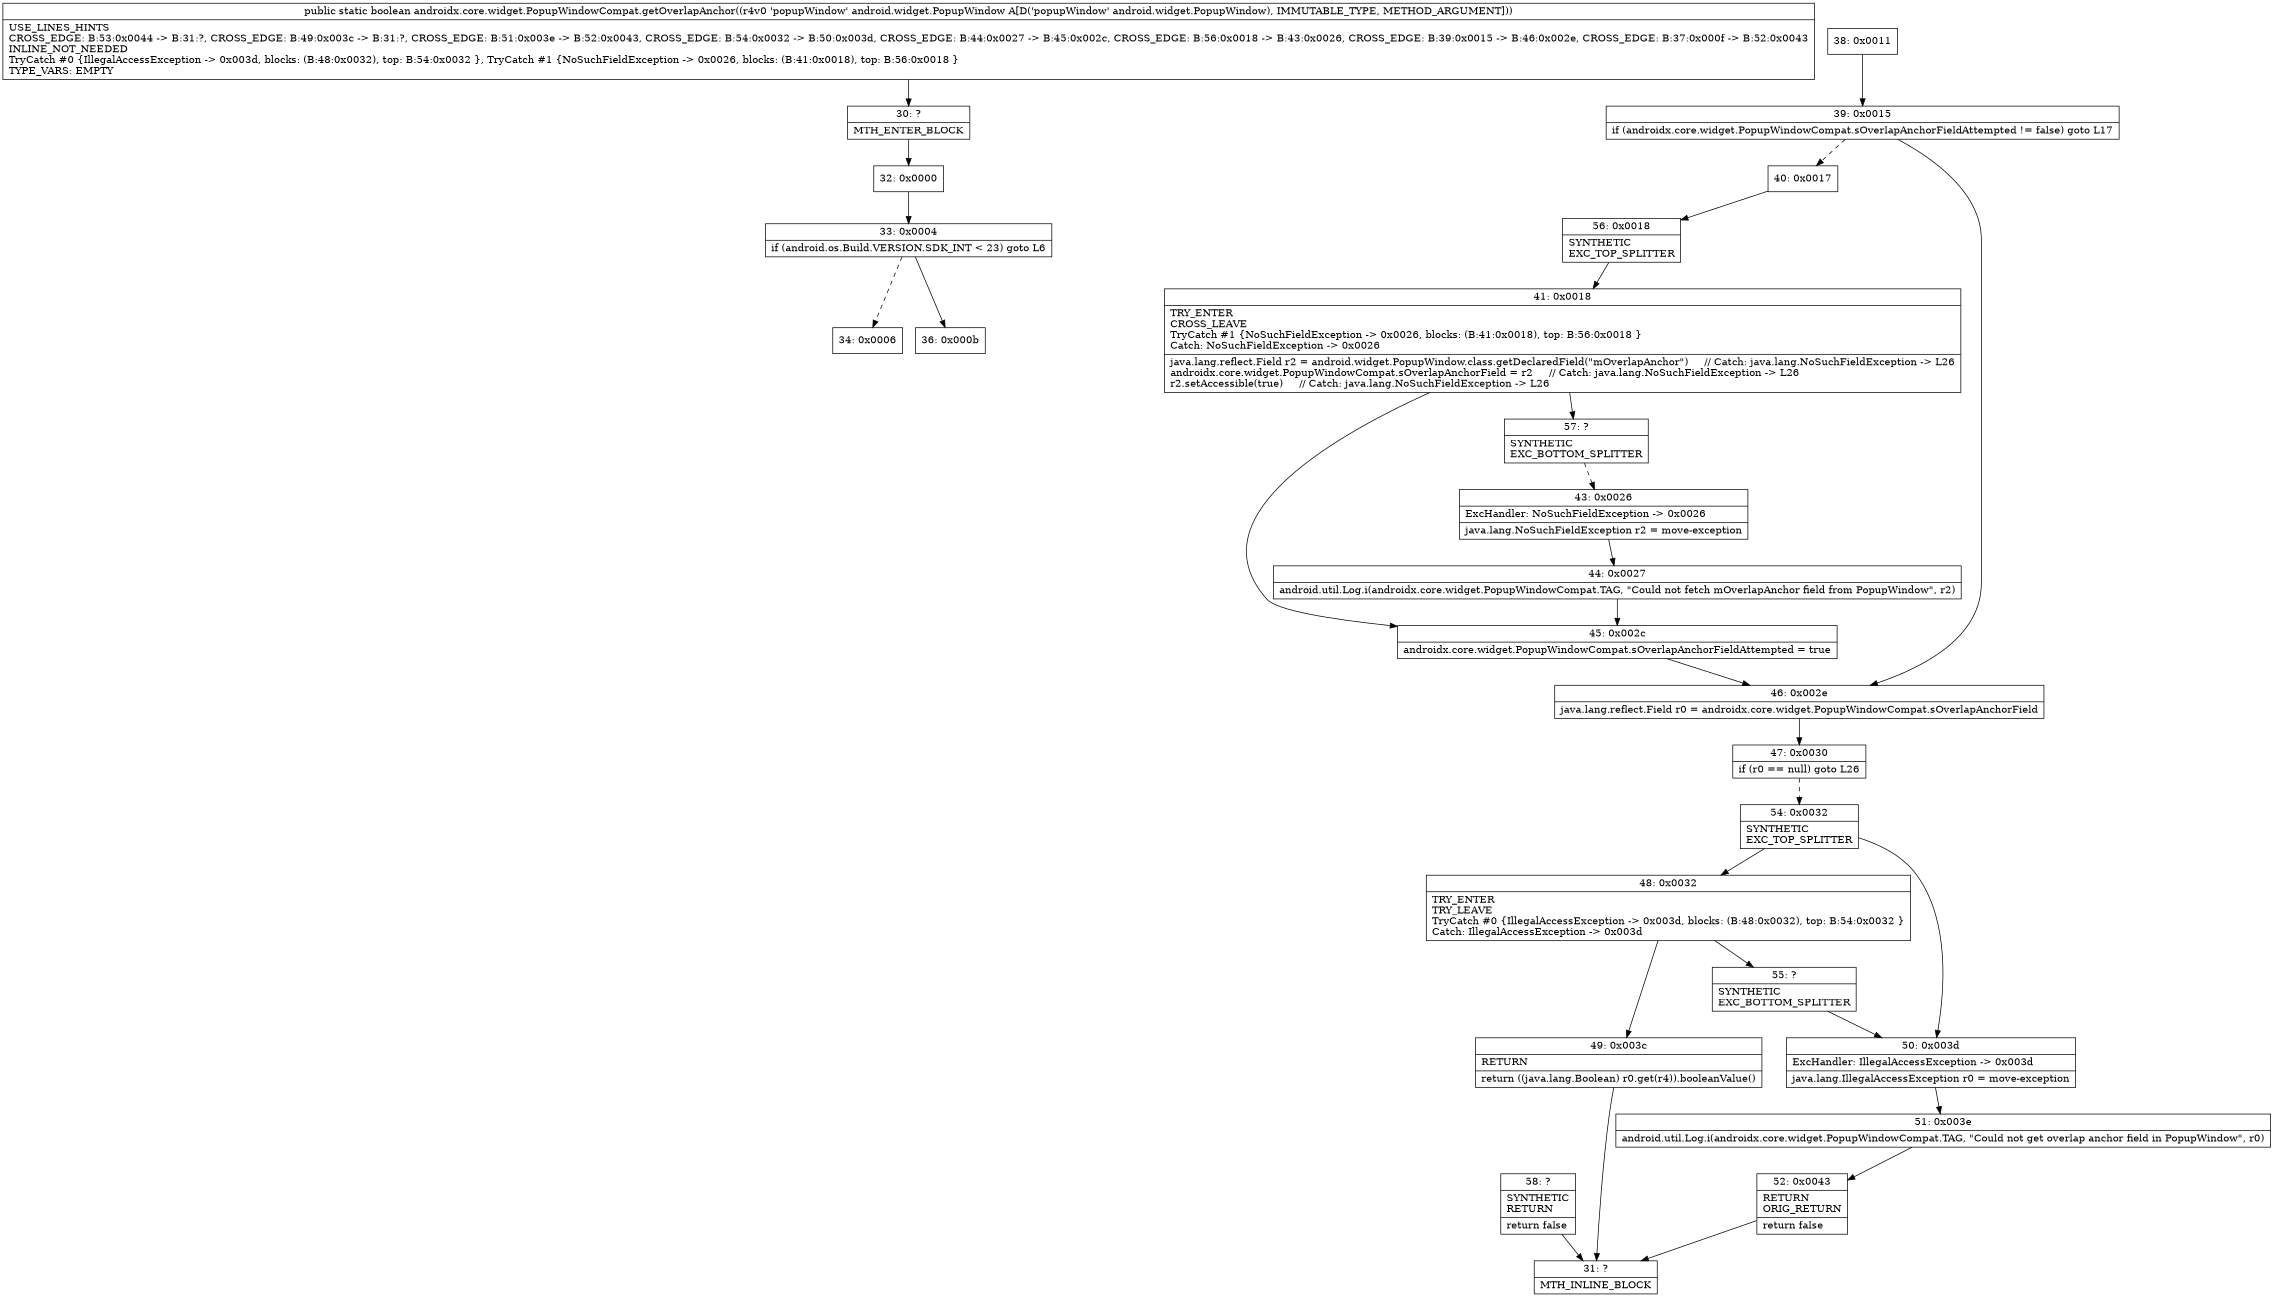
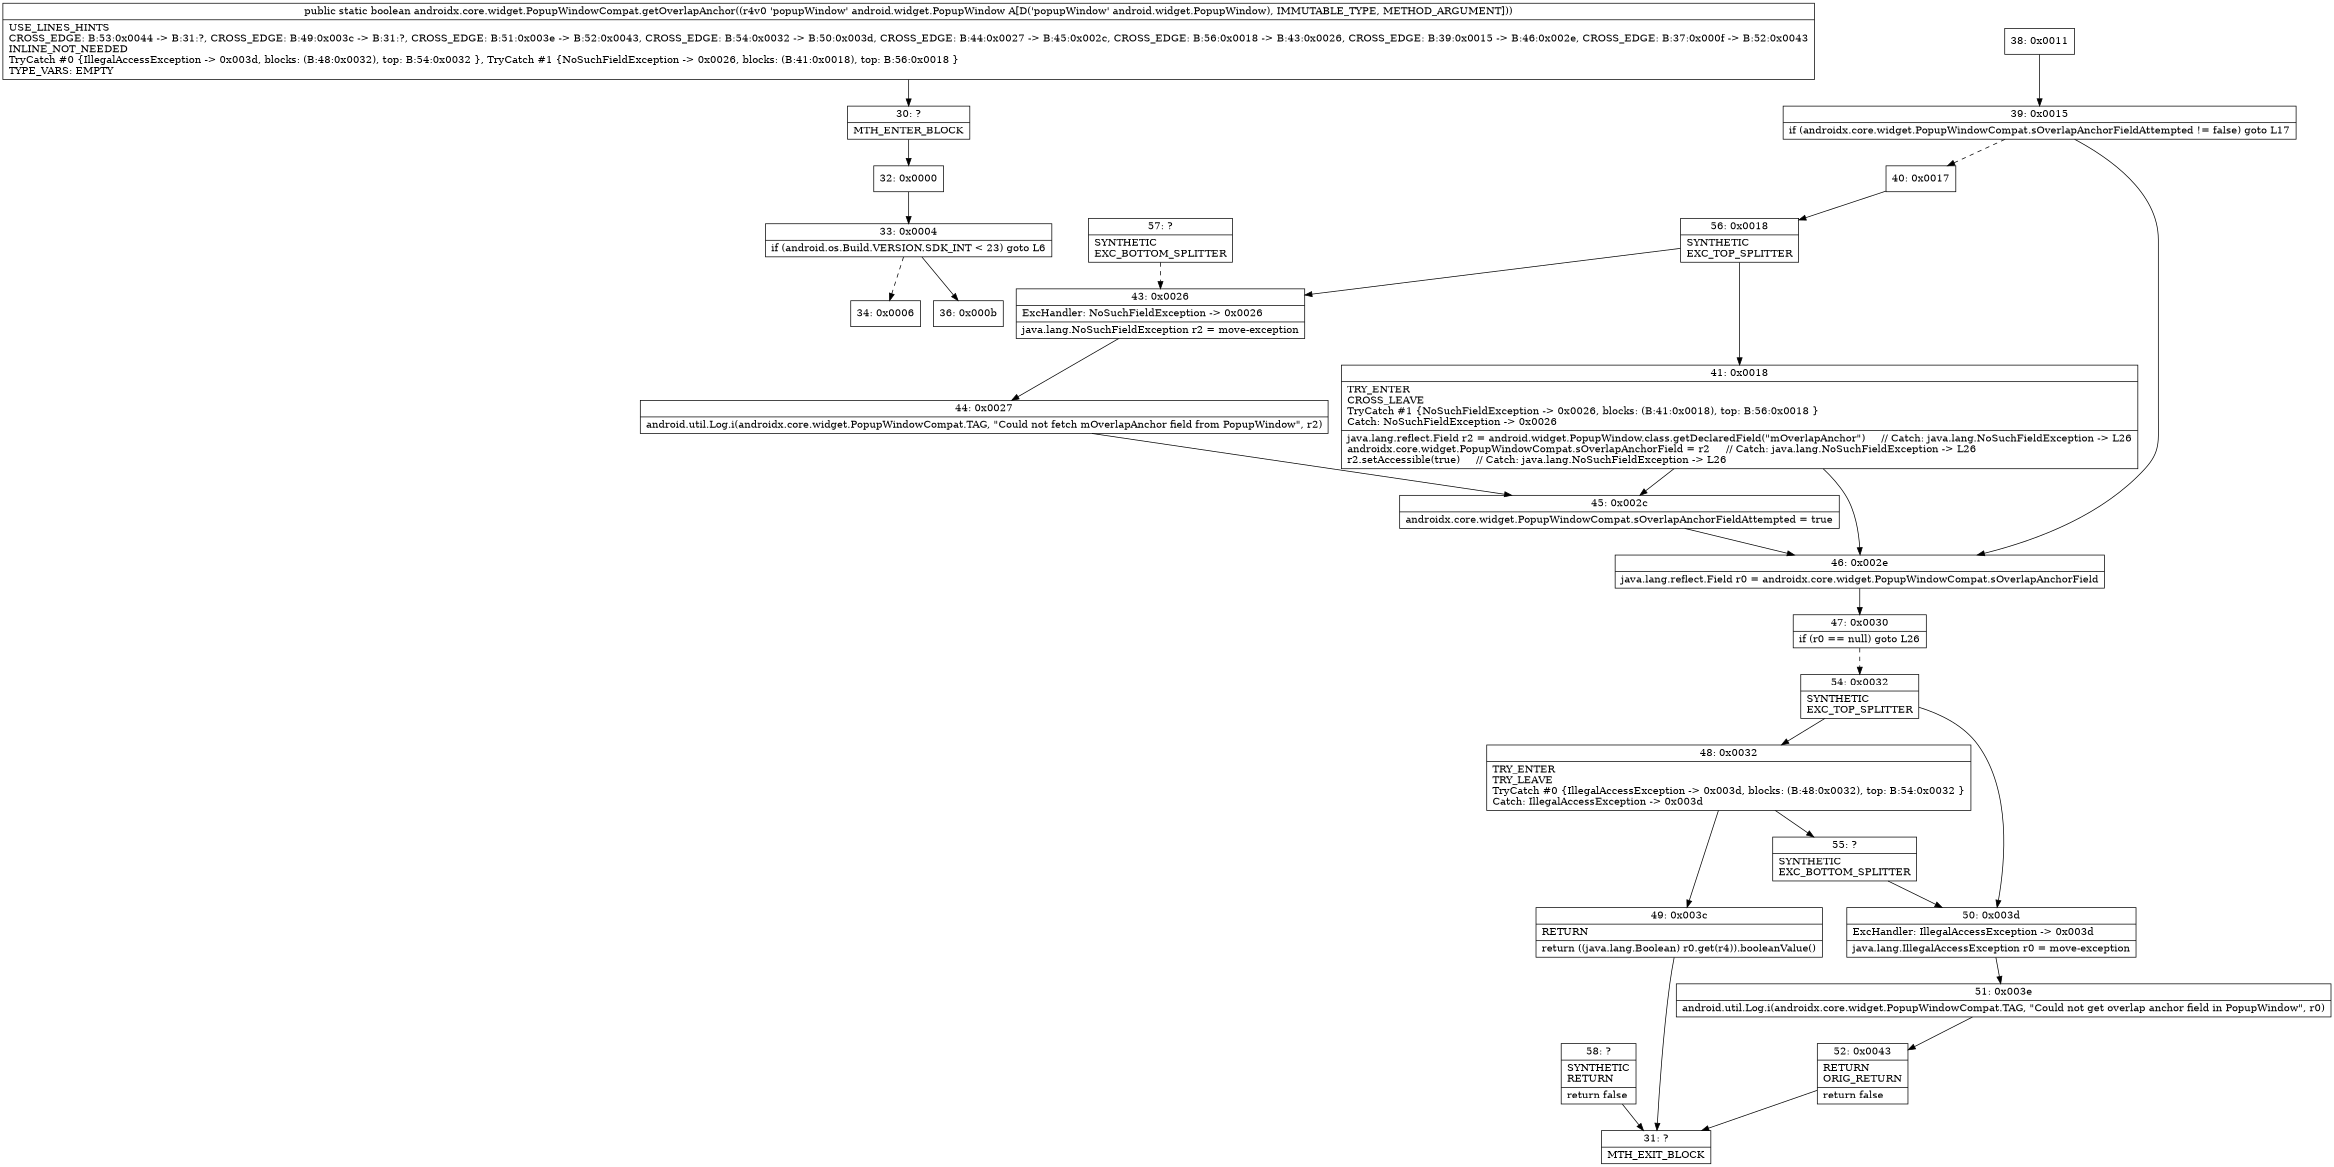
edge "56: 0x0018" -> "43: 0x0026": added
edge "41: 0x0018" -> "57: ?": now "41: 0x0018" -> "46: 0x002e"
node "31: ?": text "MTH_INLINE_BLOCK" -> "MTH_EXIT_BLOCK"
